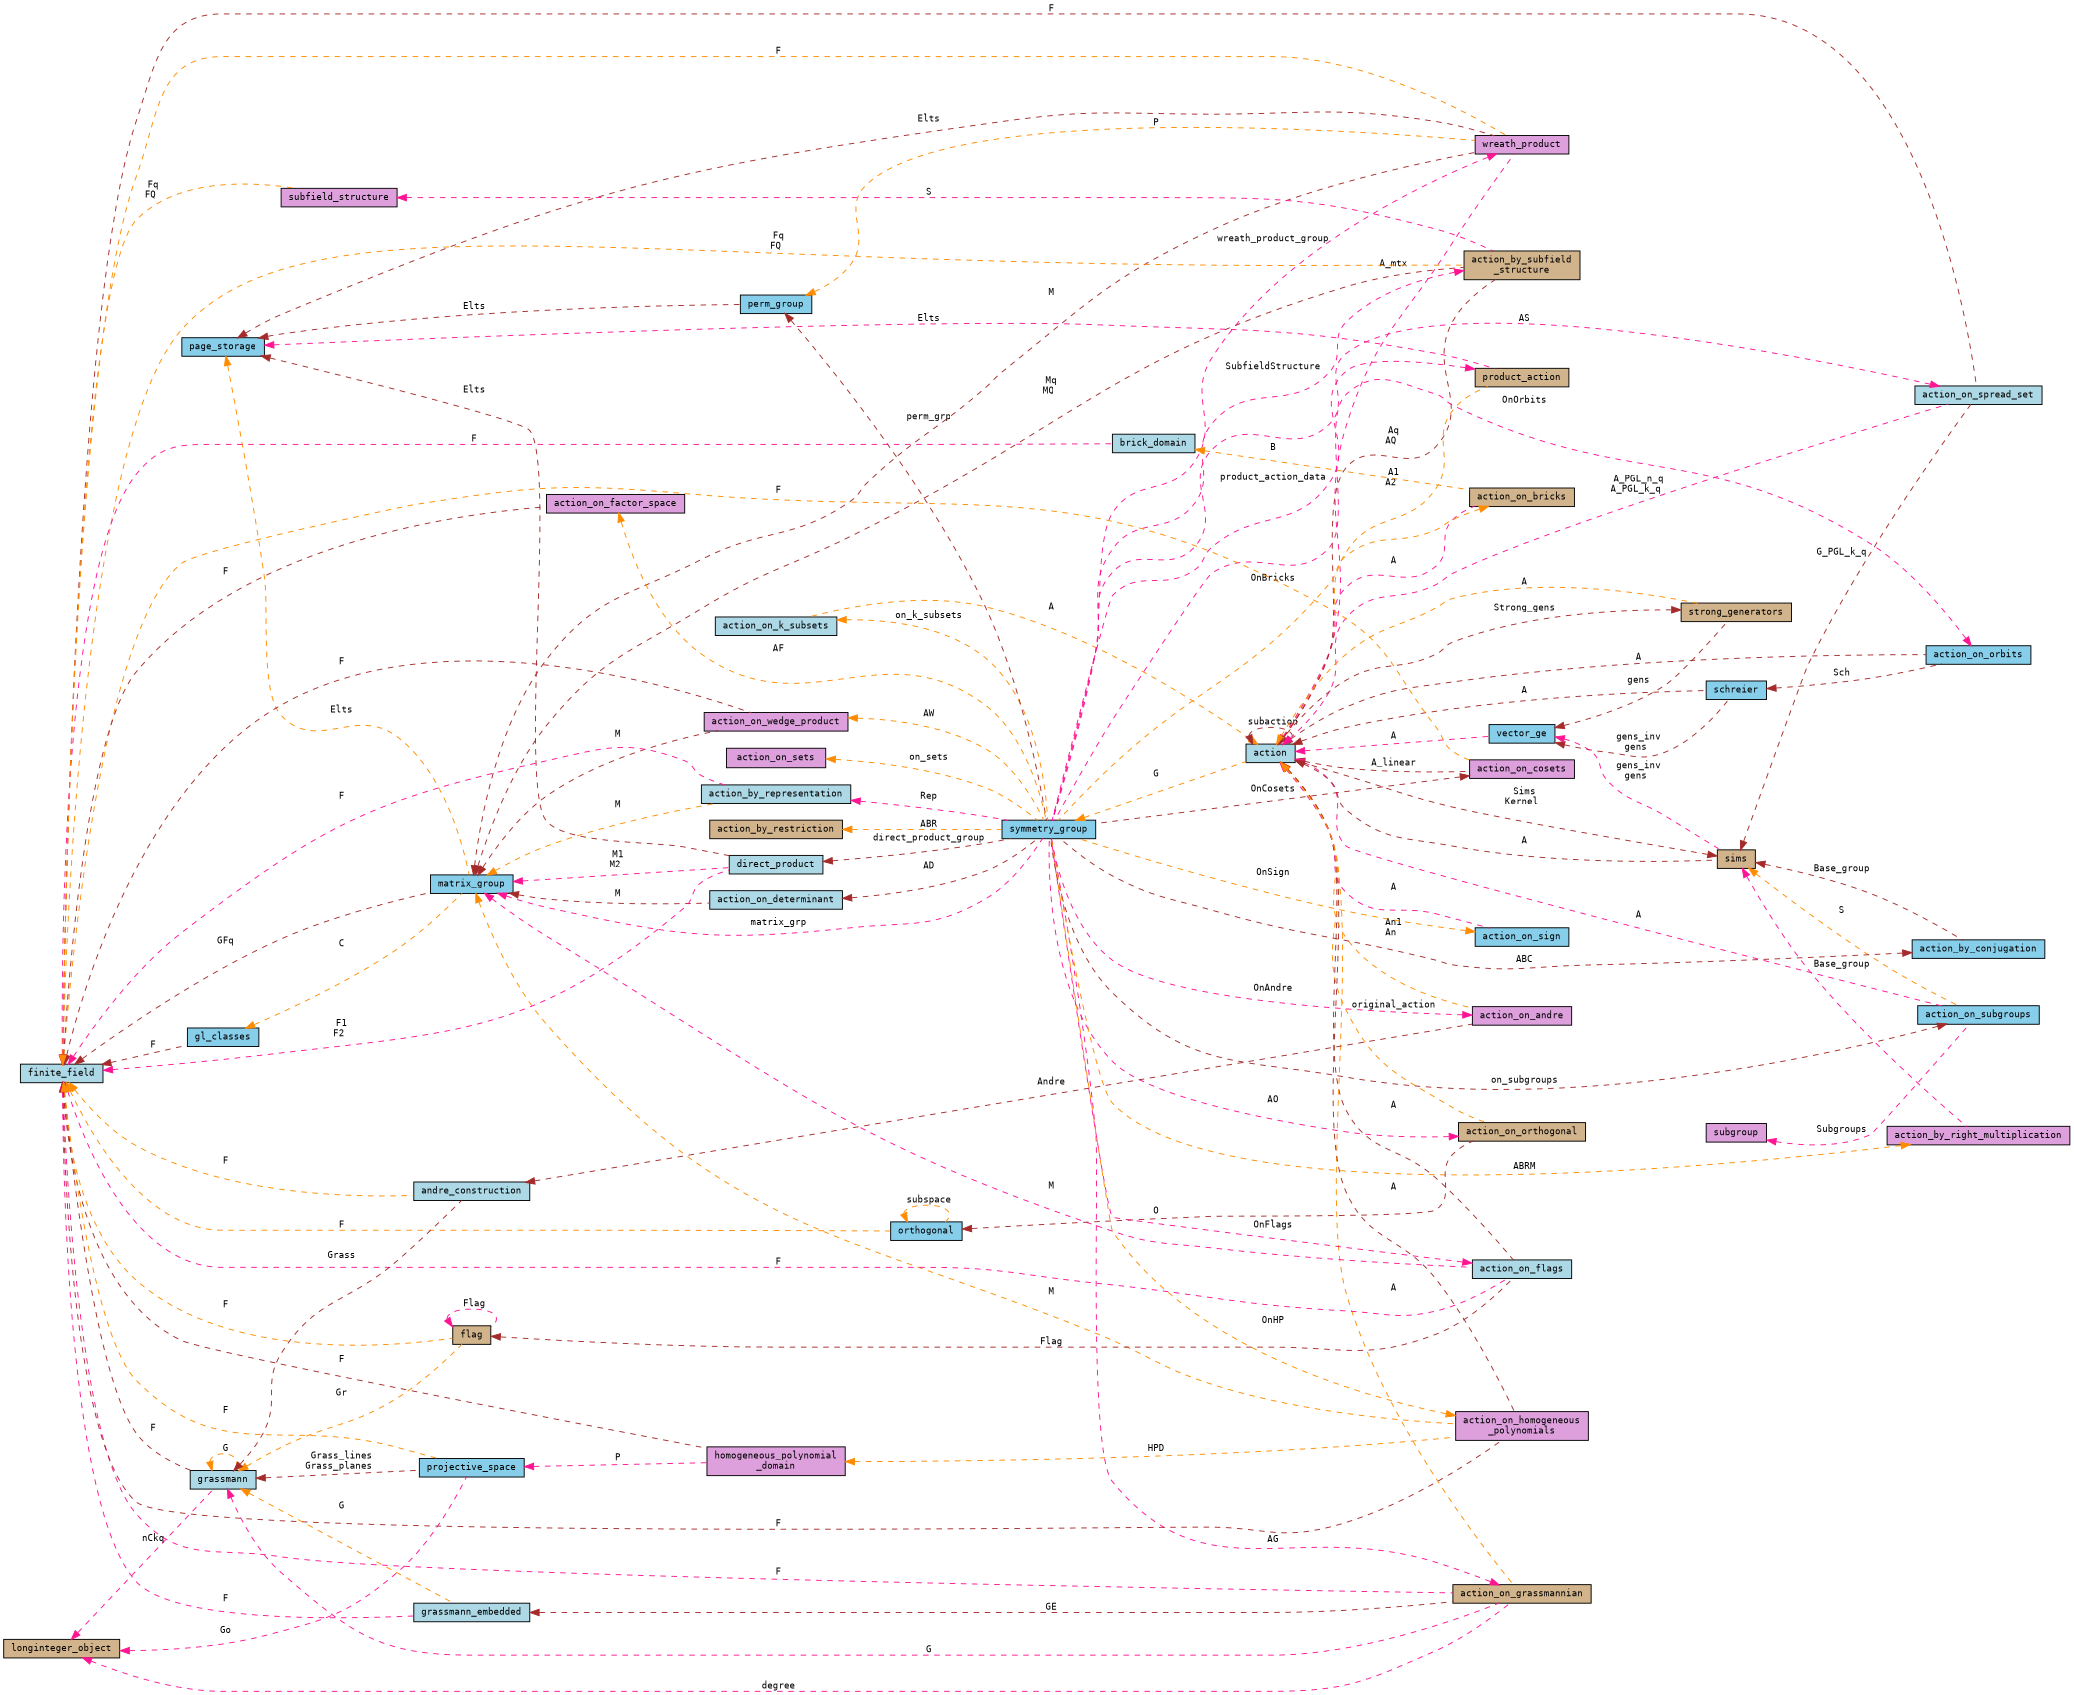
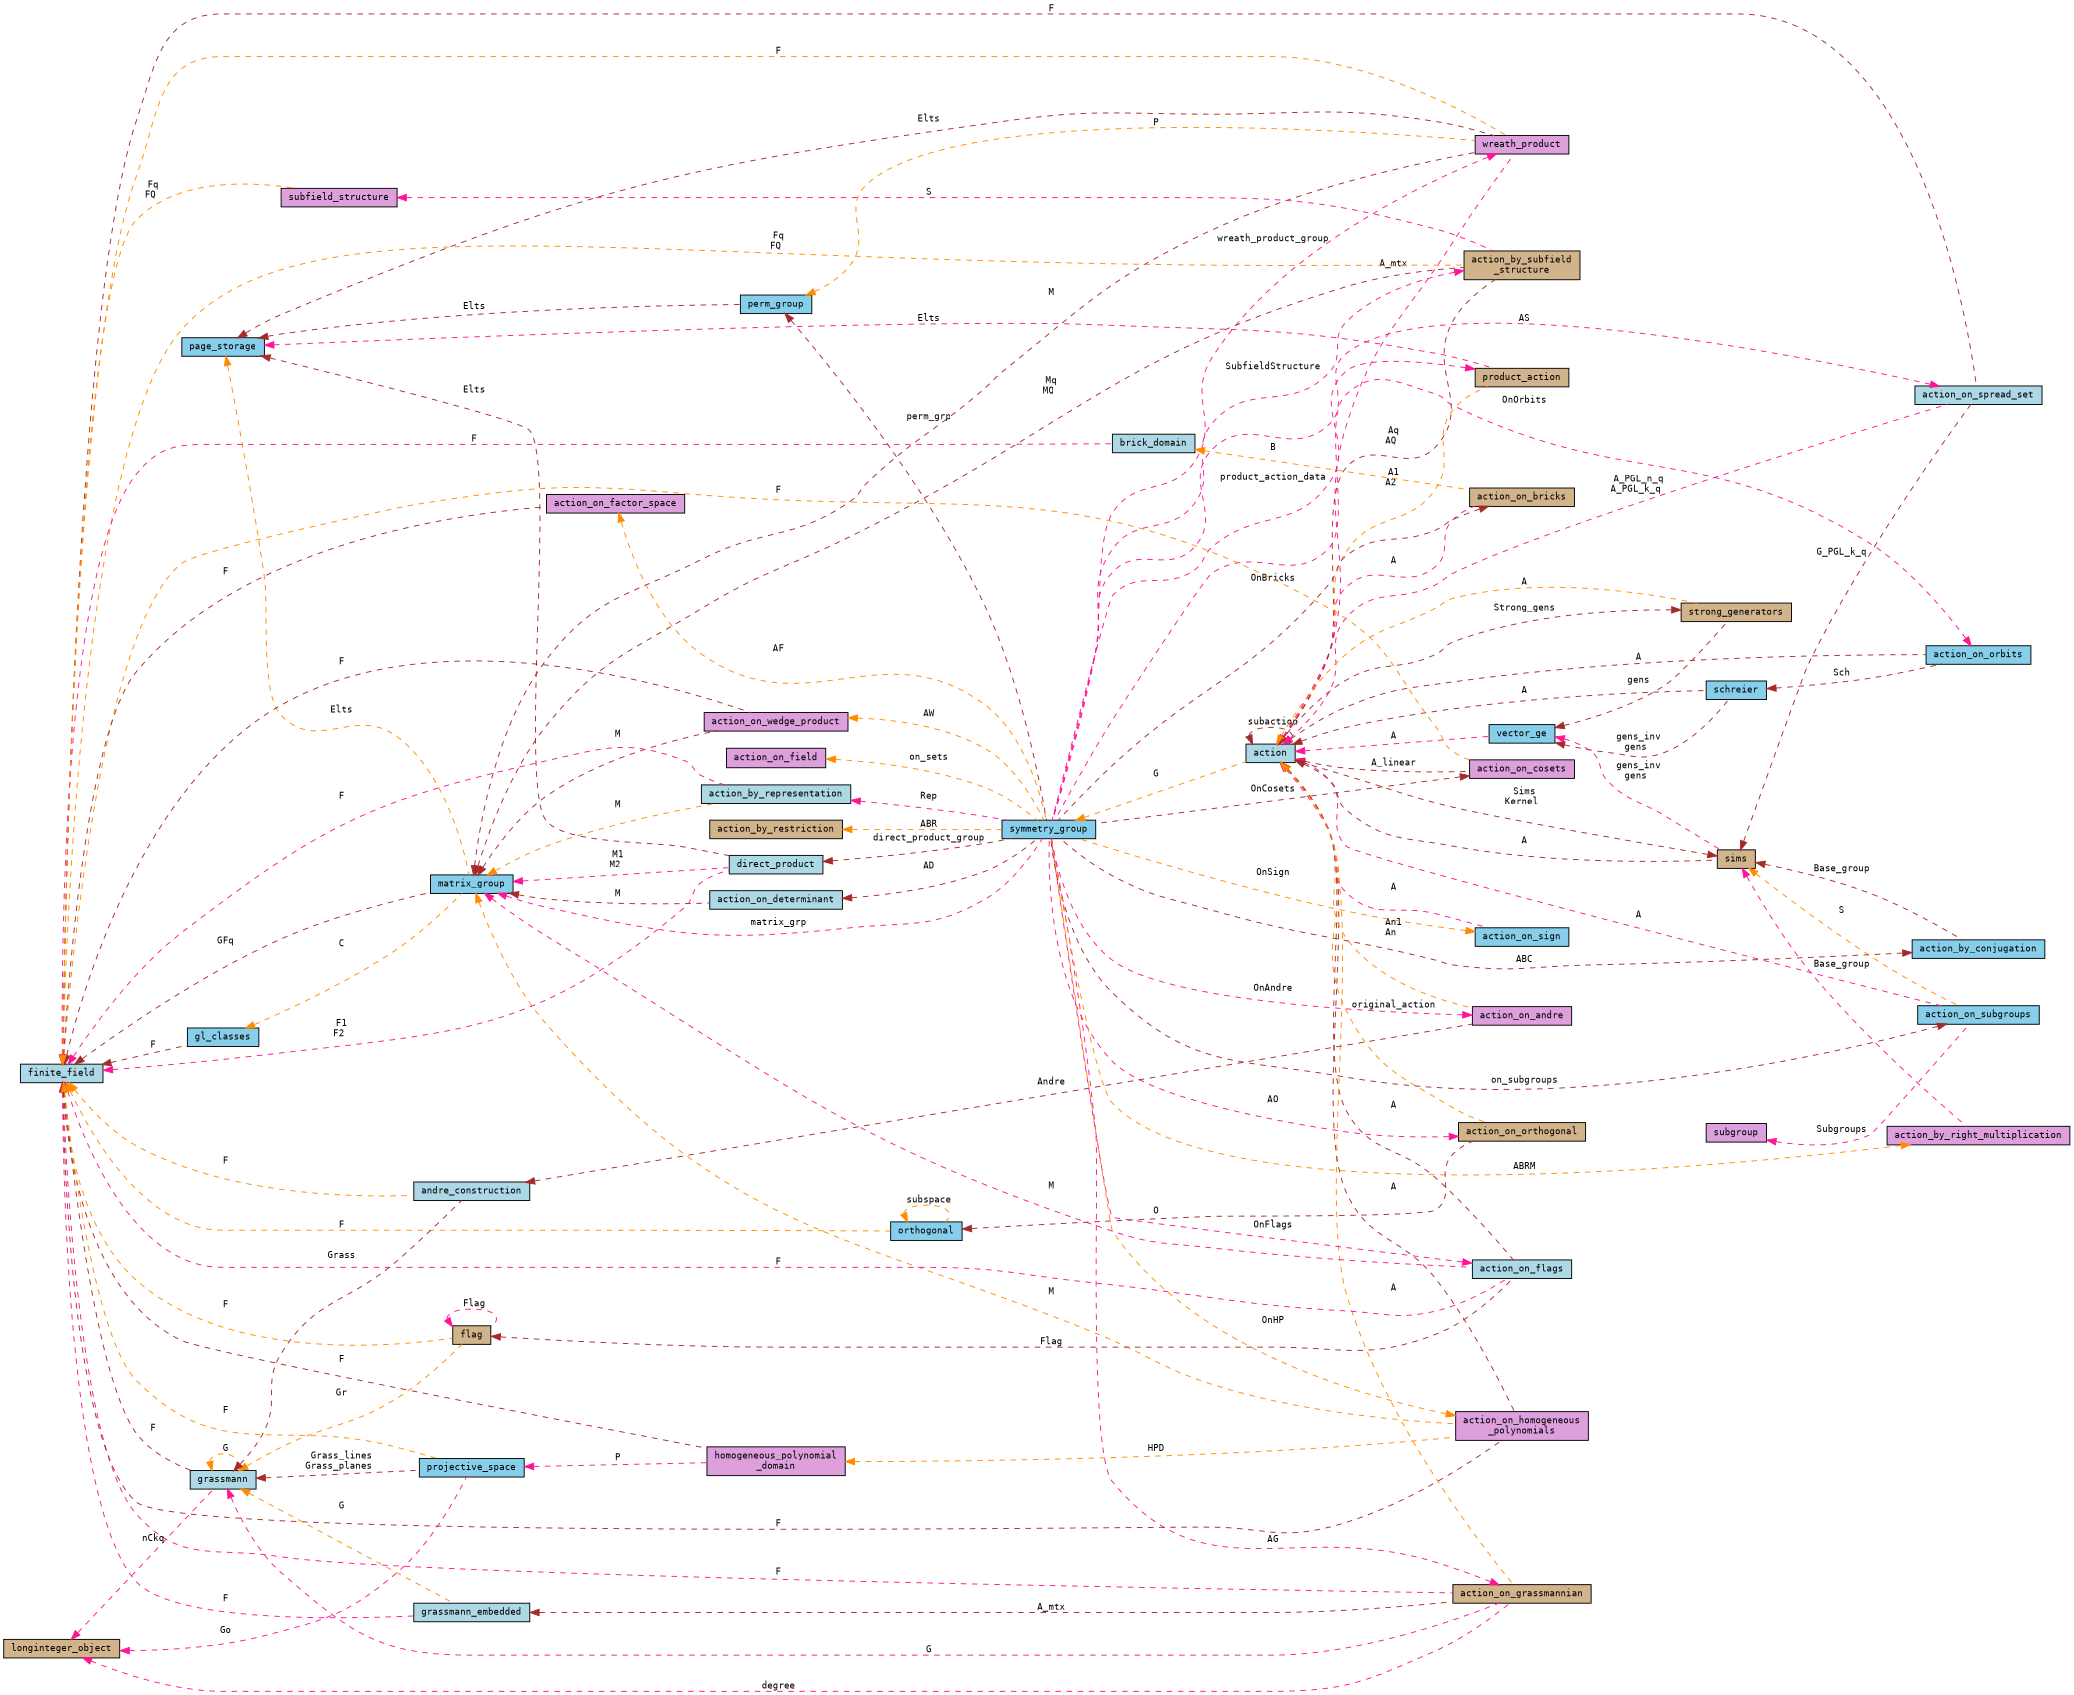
node "action_on_k_subsets": removed
edge "symmetry_group" -> "action_on_bricks": color darkorange -> brown
node "action_on_sets": label "action_on_sets" -> "action_on_field"
edge "action_on_grassmannian" -> "grassmann_embedded": label " GE" -> " A_mtx"
